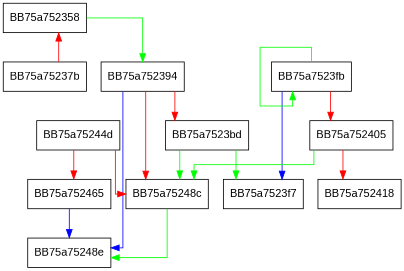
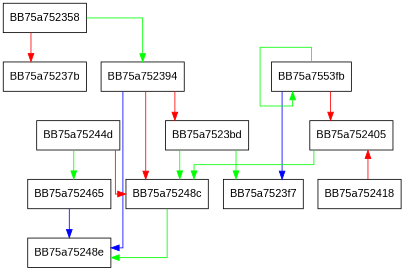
edge "BB75a75237b" -> "BB75a752358": reversed
node "BB75a7523fb": label "BB75a7523fb" -> "BB75a7553fb"
edge "BB75a75244d" -> "BB75a752465": color red -> green
edge "BB75a752405" -> "BB75a752418": reversed
